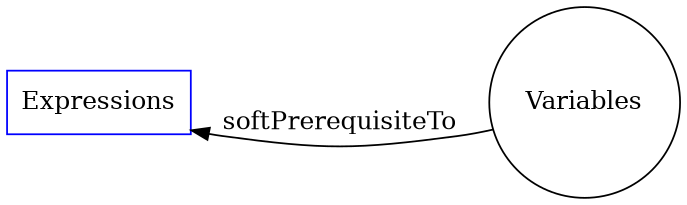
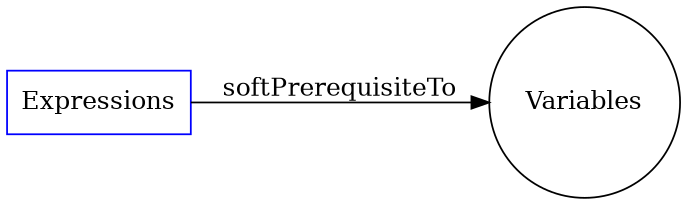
edge "Variables" -> "Expressions": reversed
